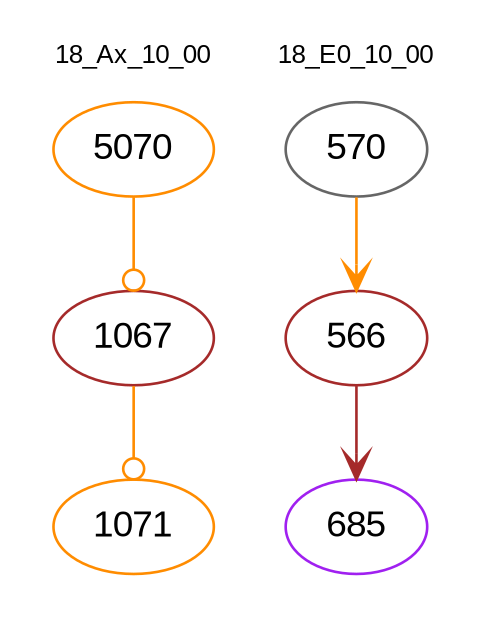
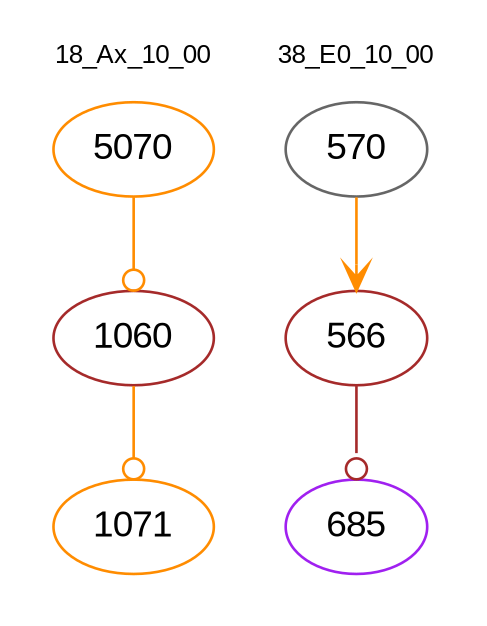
cluster "18_E0_10_00": label "18_E0_10_00" -> "38_E0_10_00"
node "1067": label "1067" -> "1060"
edge "566" -> "685": arrowhead vee -> odot
